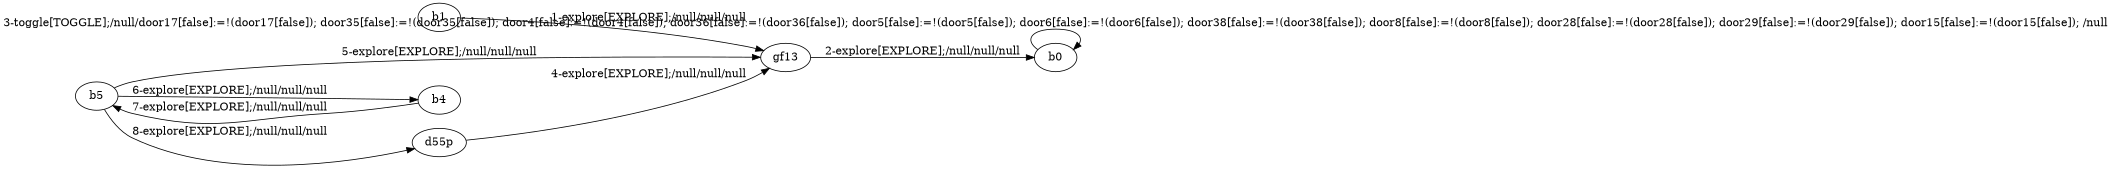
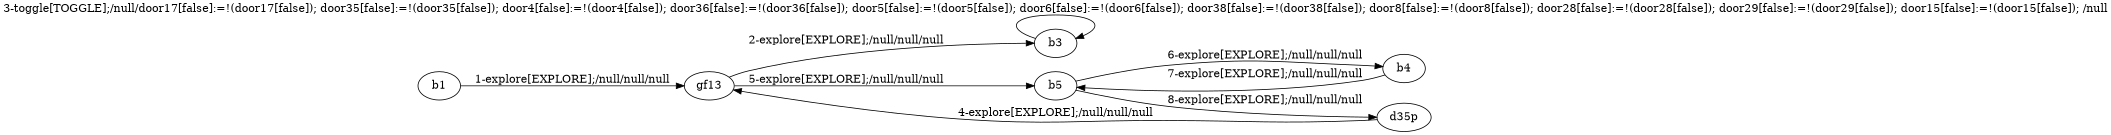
node "b0": label "b0" -> "b3"
edge "b5" -> "gf13": reversed
node "d55p": label "d55p" -> "d35p"
